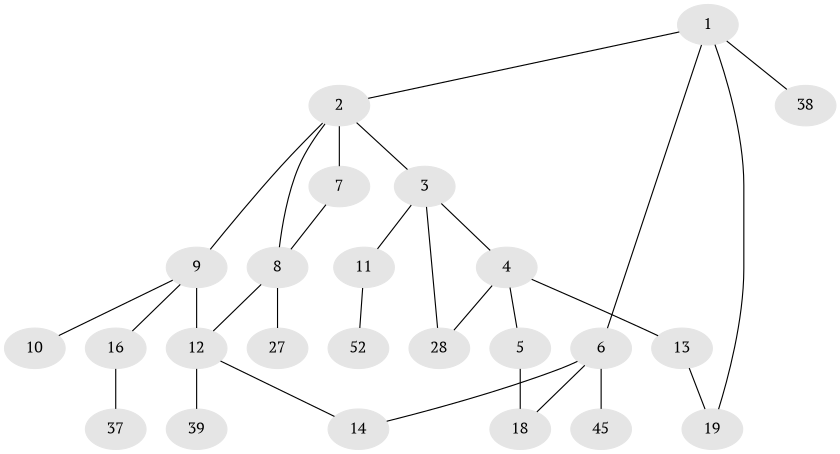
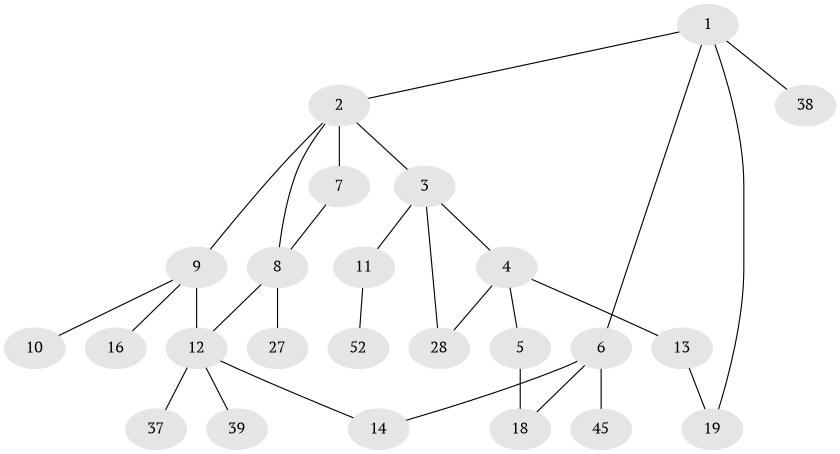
edge "16" -- "37": now "12" -- "37"
